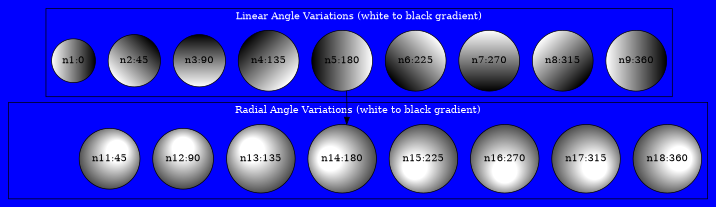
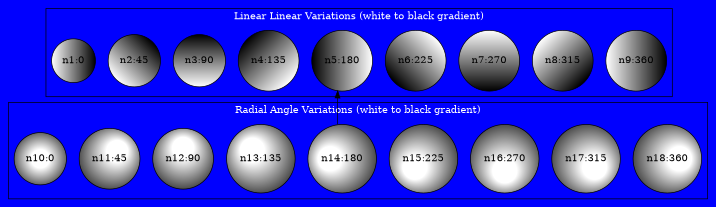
cluster "Linear Angle Variations (white to black gradient)": label "Linear Angle Variations (white to black gradient)" -> "Linear Linear Variations (white to black gradient)"
edge "n5:180" -> "n14:180": reversed
node "n10:0": added
